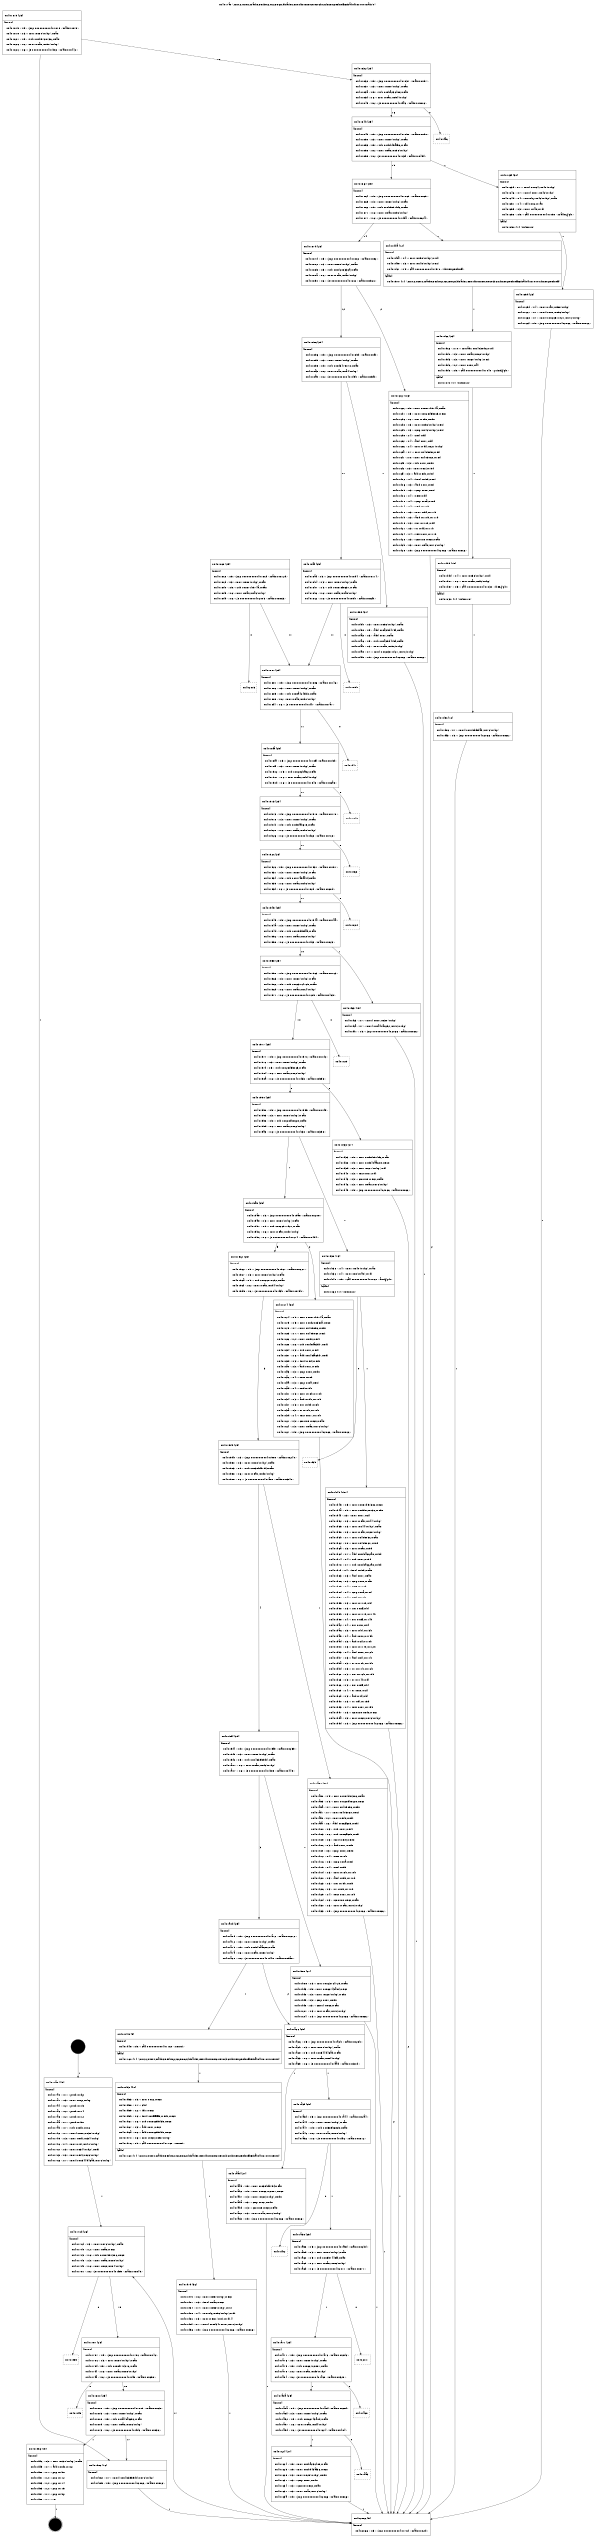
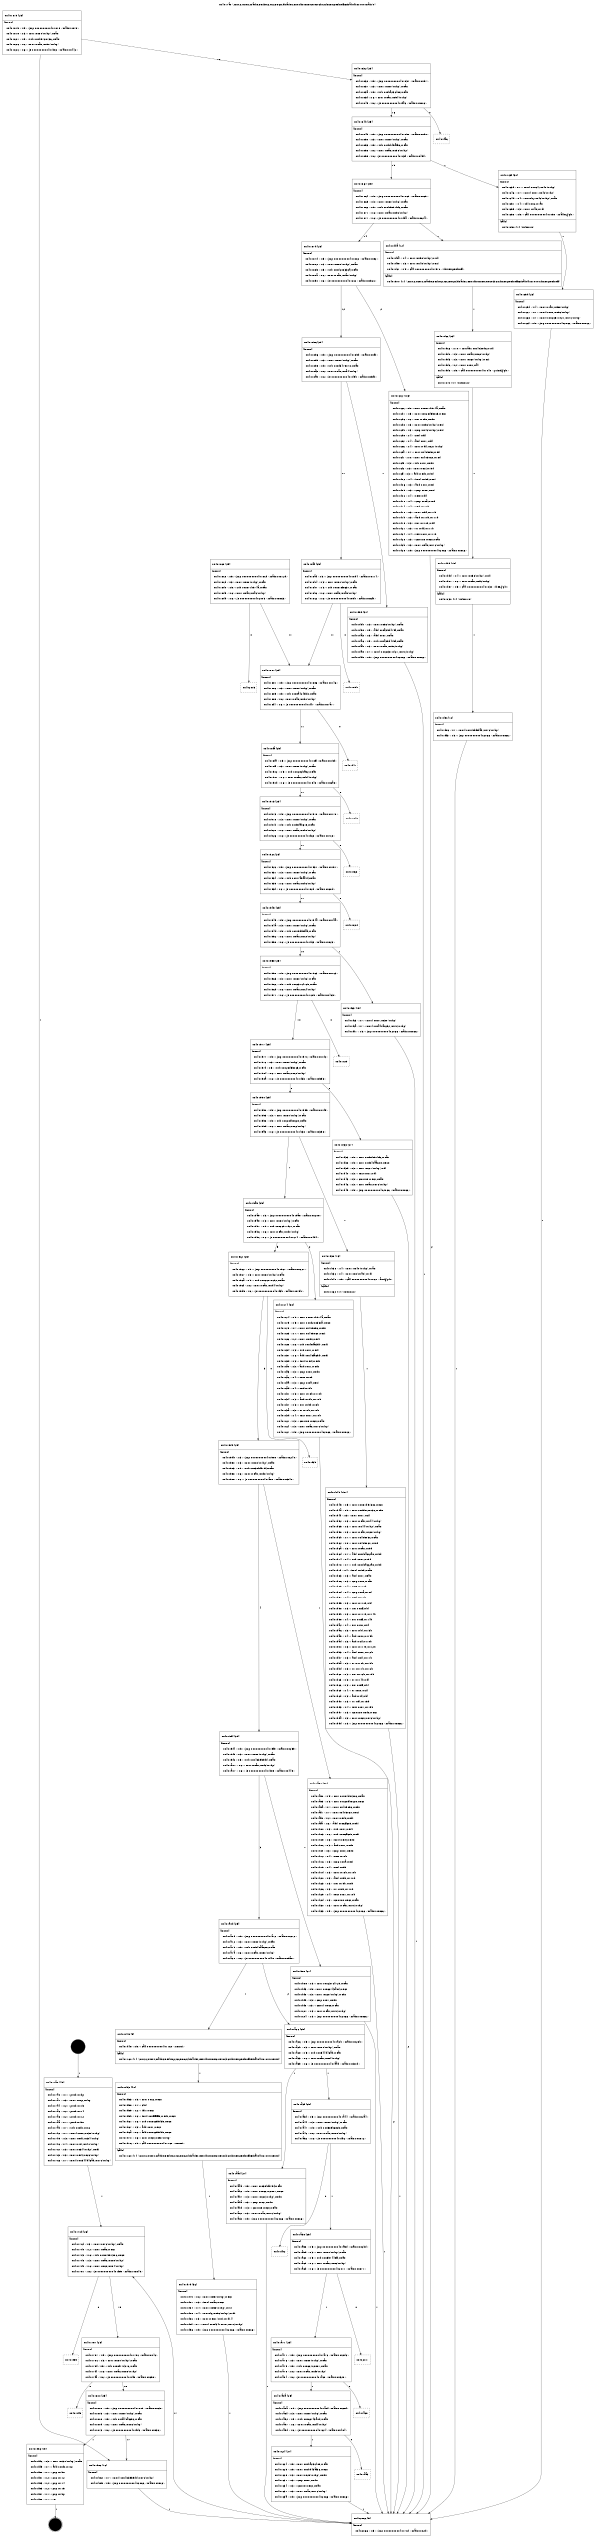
edge "0x401b38 [13]" -> "0x401f3b": now "0x4019c2 [25]" -> "0x401f3b"
